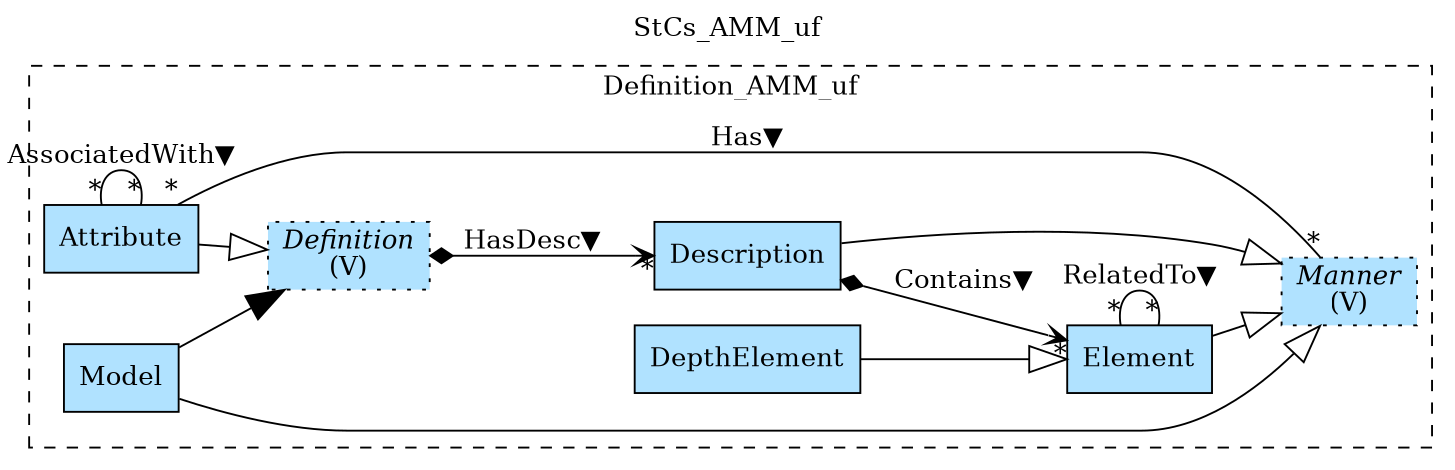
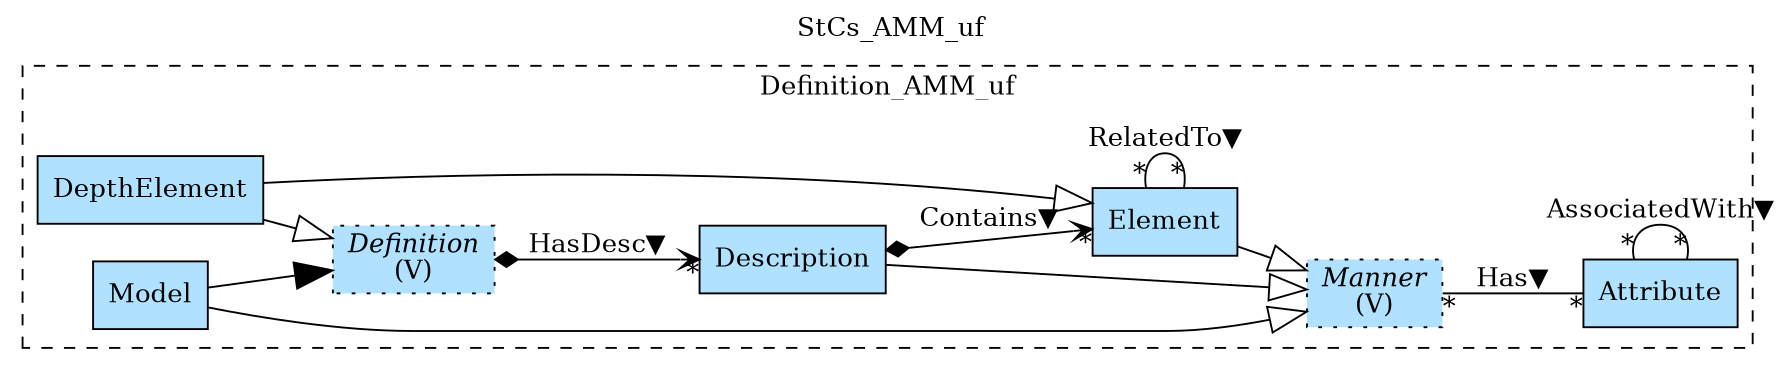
edge "Attribute" -> "Definition": now "DepthElement" -> "Definition"
